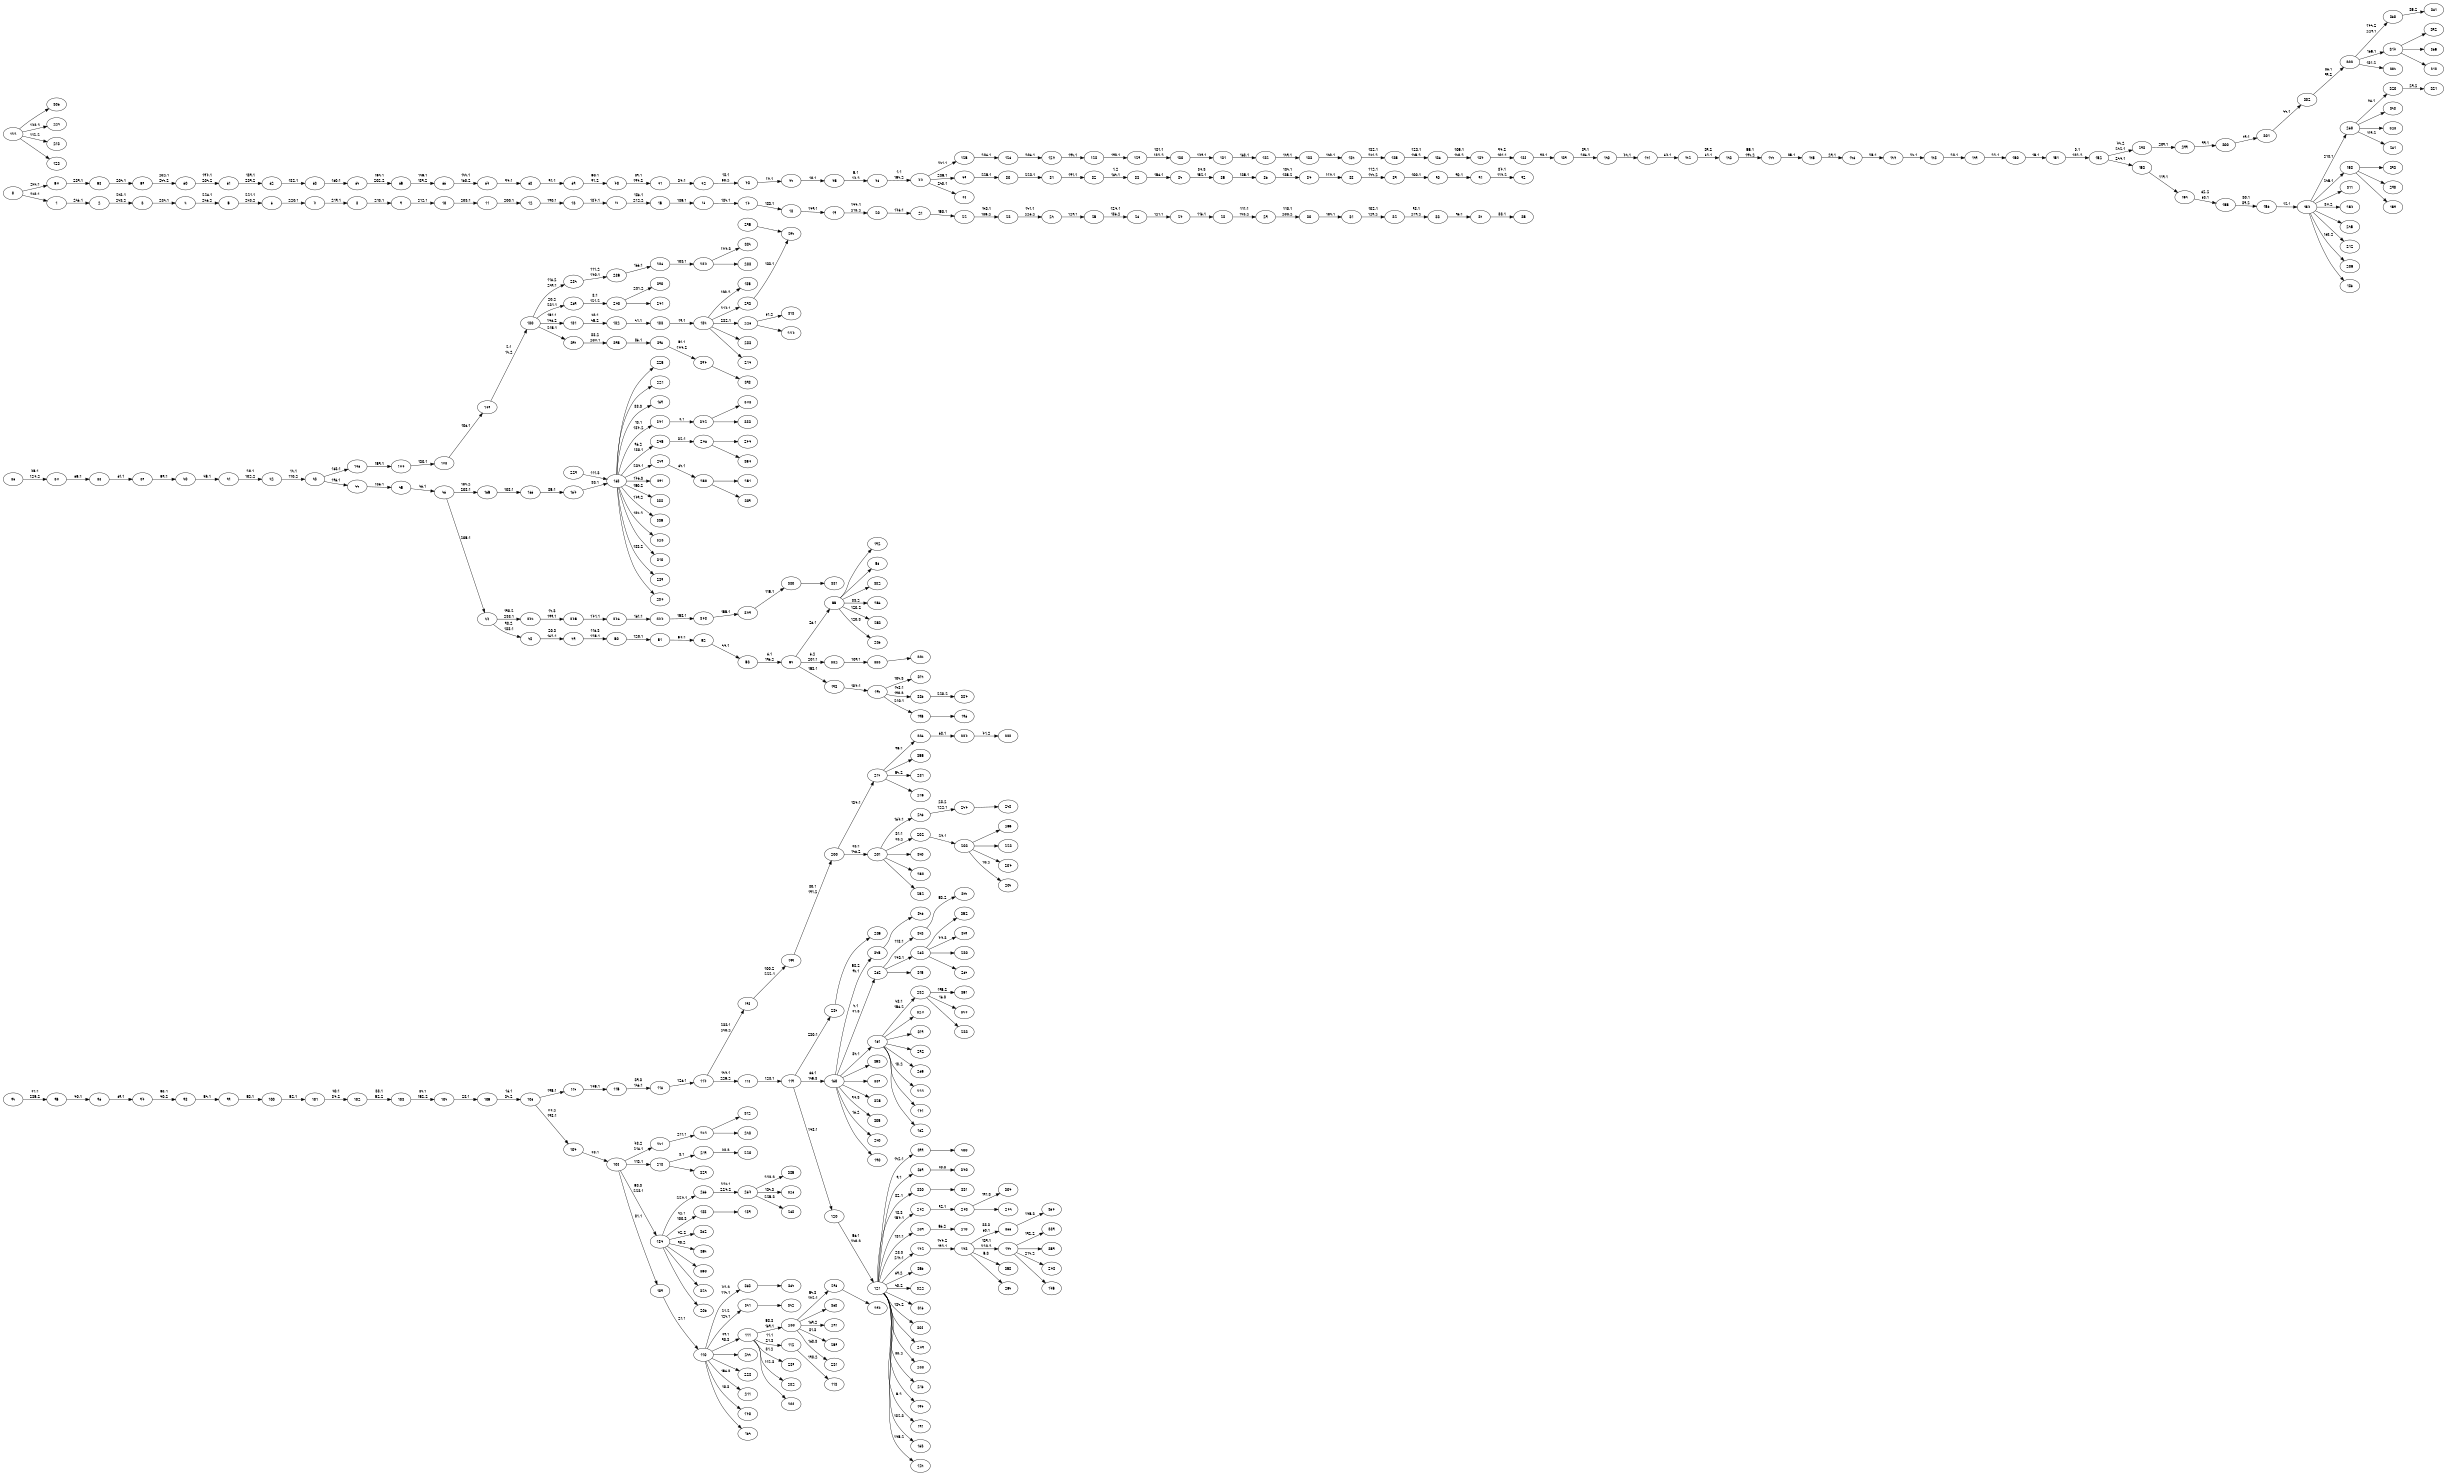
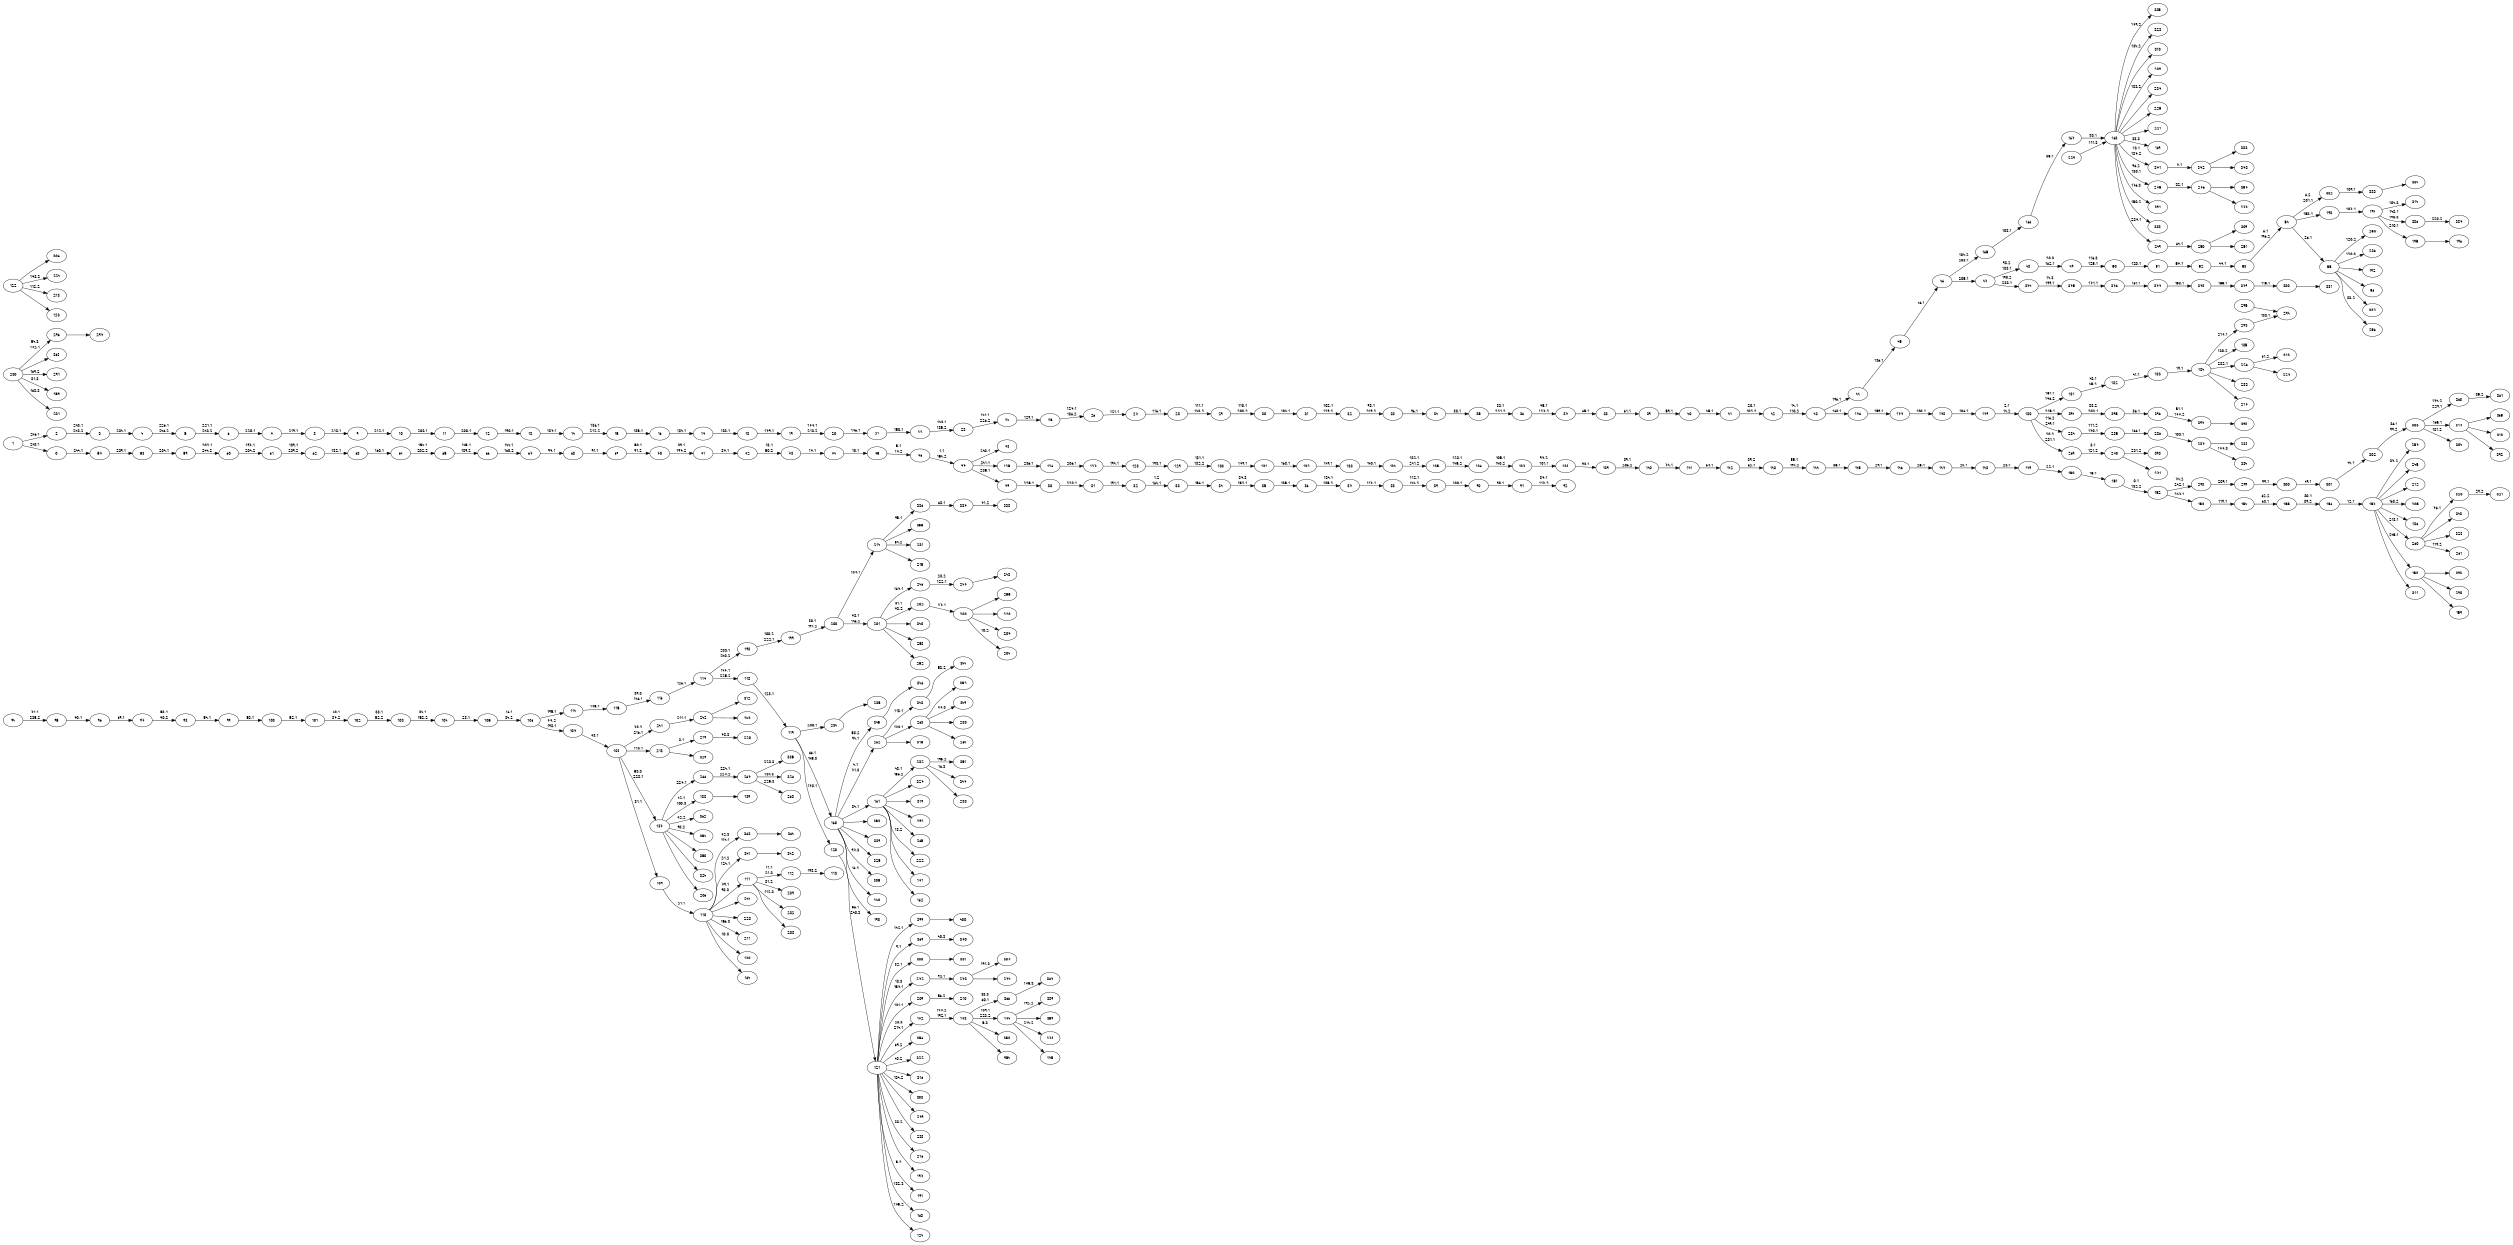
edge "0" -> "1": reversed
edge "35" -> "36": added, label "83,1 221,2"
node "254": label "254" -> "954"
edge "111" -> "230": removed, label "58,3 169,1"
